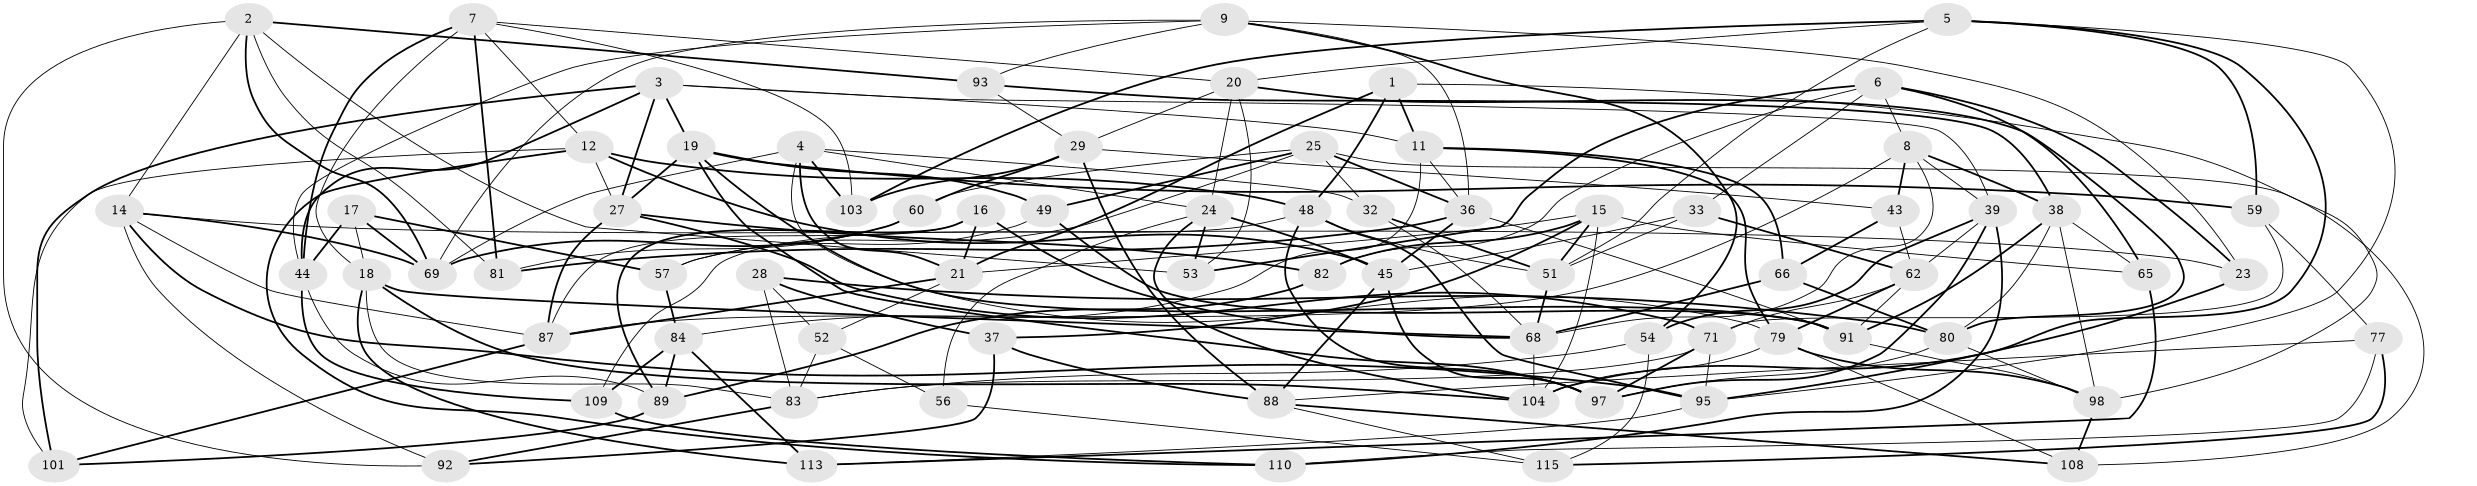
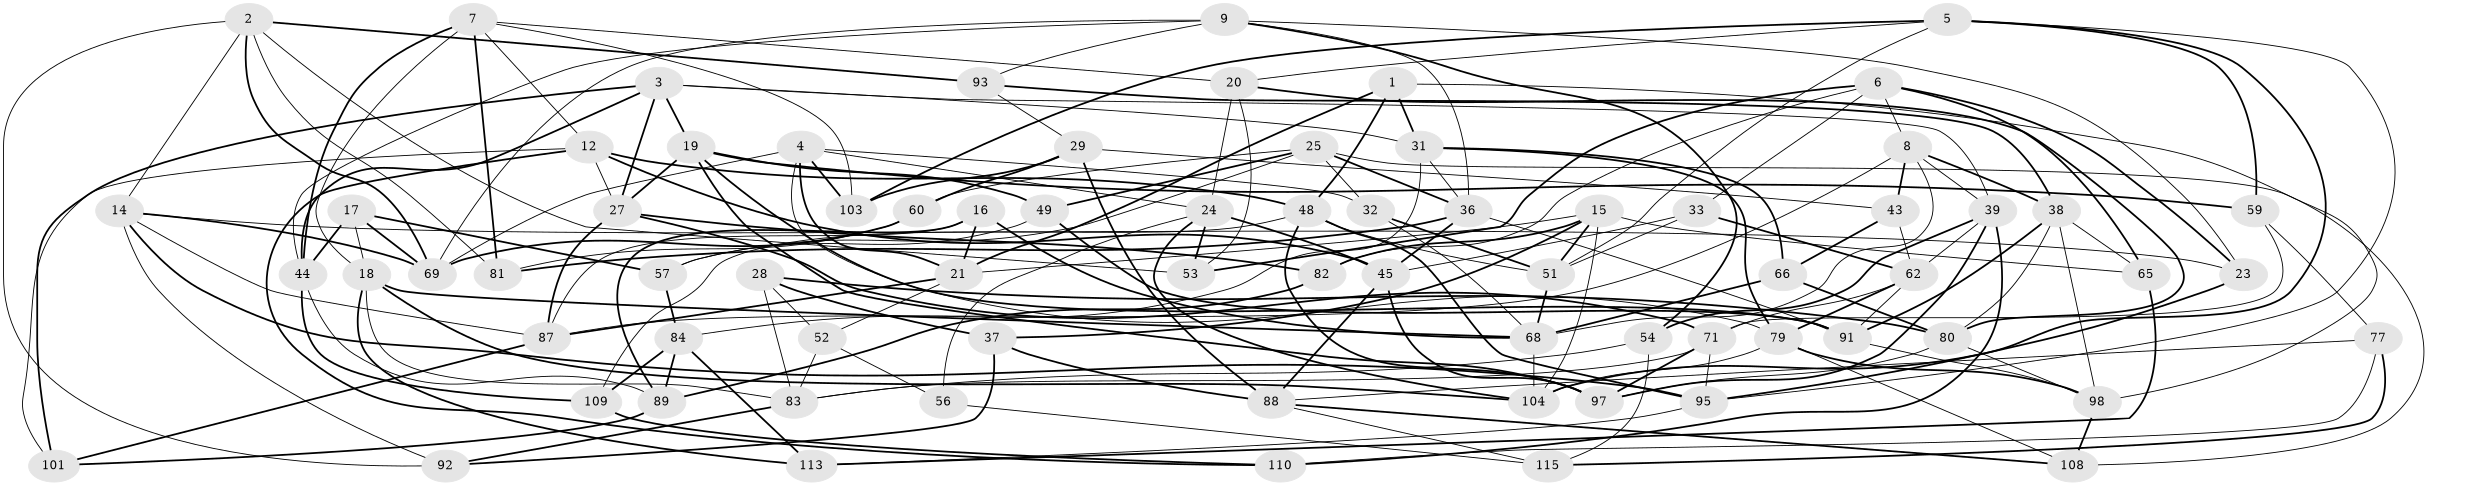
edge "20" -- "29": removed
node "11": label "11" -> "31"
